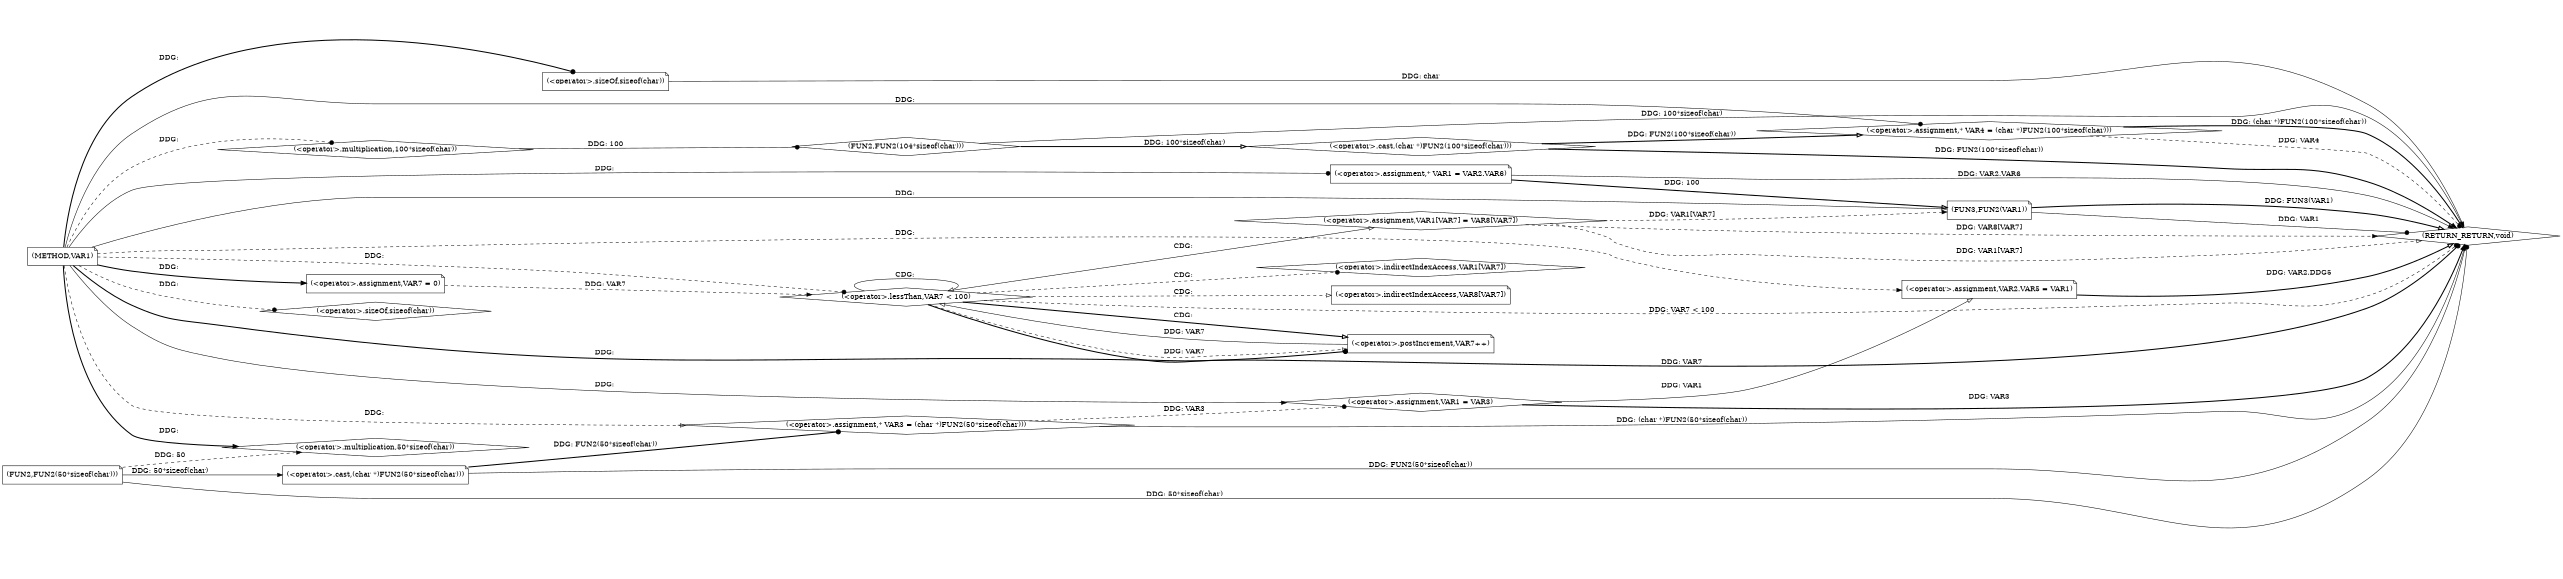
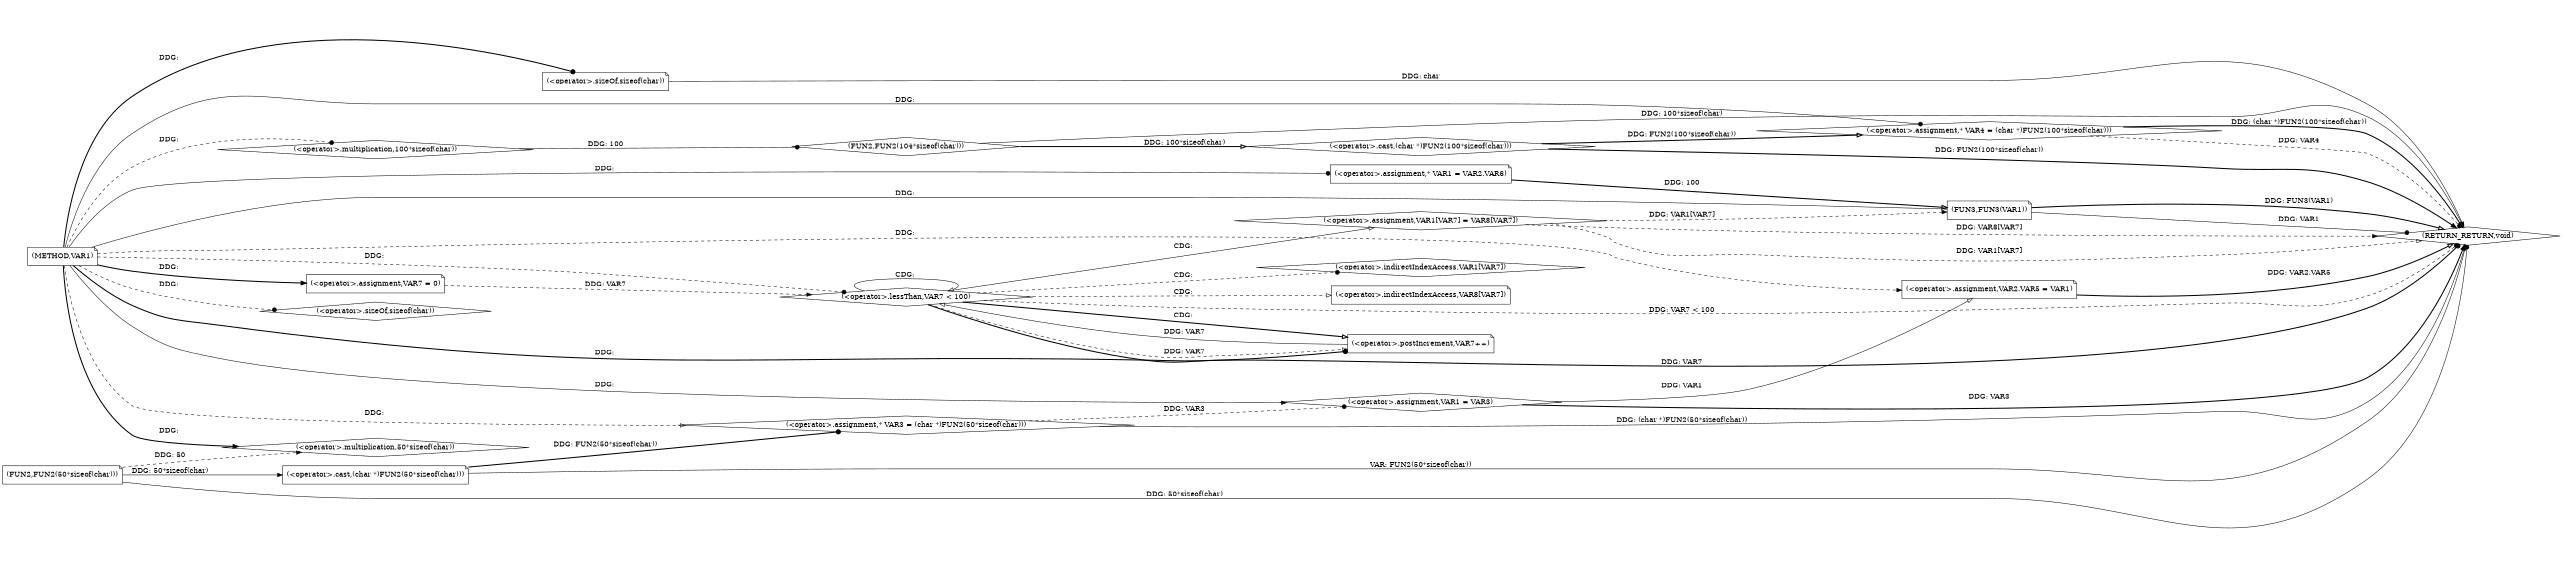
edge "(<operator>.assignment,* VAR1 = VAR2.VAR6)" -> "(RETURN_RETURN,void)": removed, label "DDG: VAR2.VAR6"
node "(FUN3,FUN2(VAR1))": label "(FUN3,FUN2(VAR1))" -> "(FUN3,FUN3(VAR1))"
edge "(<operator>.assignment,VAR2.VAR5 = VAR1)" -> "(RETURN_RETURN,void)": label "DDG: VAR2.DDG5" -> "DDG: VAR2.VAR5"
edge "(<operator>.cast,(char *)FUN2(50*sizeof(char)))" -> "(RETURN_RETURN,void)": label "DDG: FUN2(50*sizeof(char))" -> "VAR: FUN2(50*sizeof(char))"
